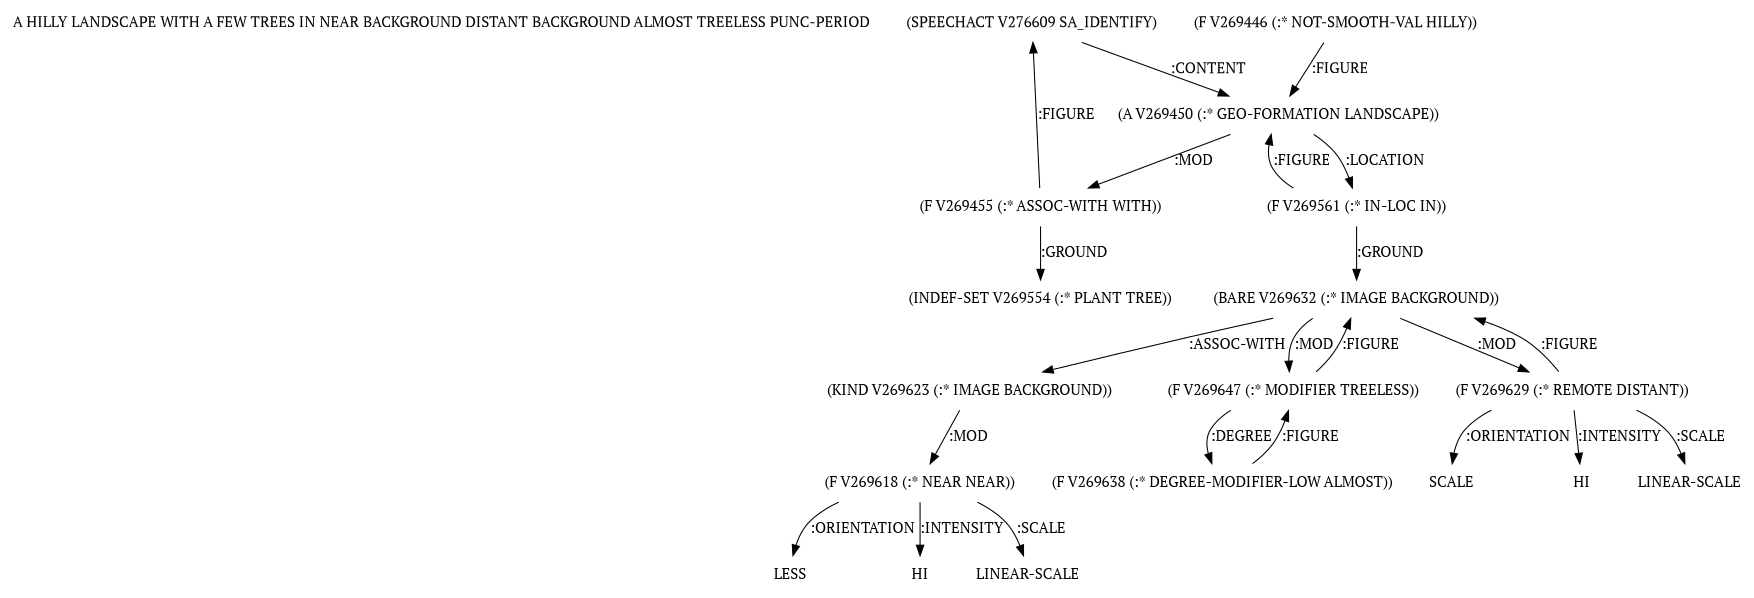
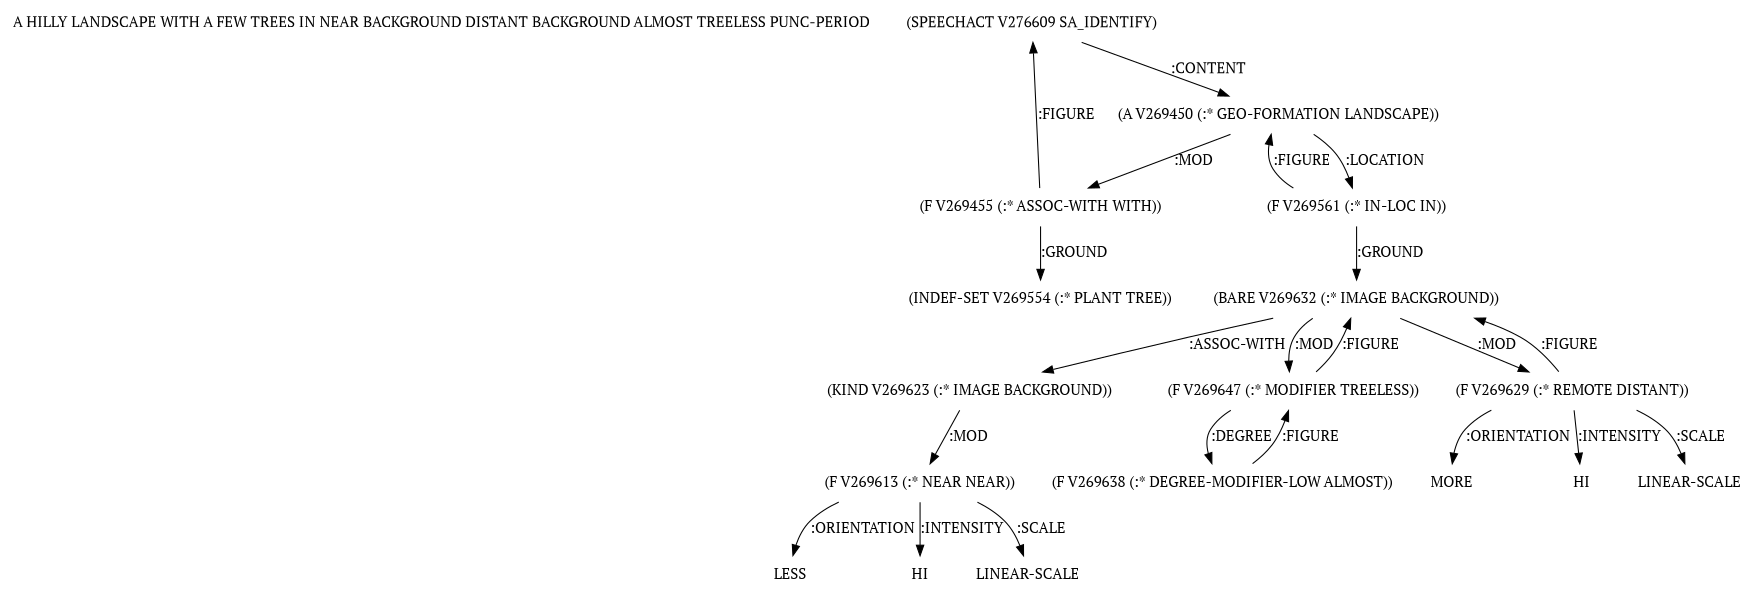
node "(F V269446 (:* NOT-SMOOTH-VAL HILLY))": removed
node "(F V269618 (:* NEAR NEAR))": label "(F V269618 (:* NEAR NEAR))" -> "(F V269613 (:* NEAR NEAR))"
node "SCALE": label "SCALE" -> "MORE"
